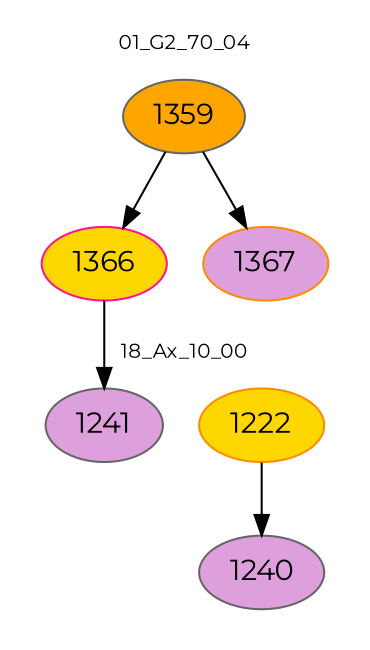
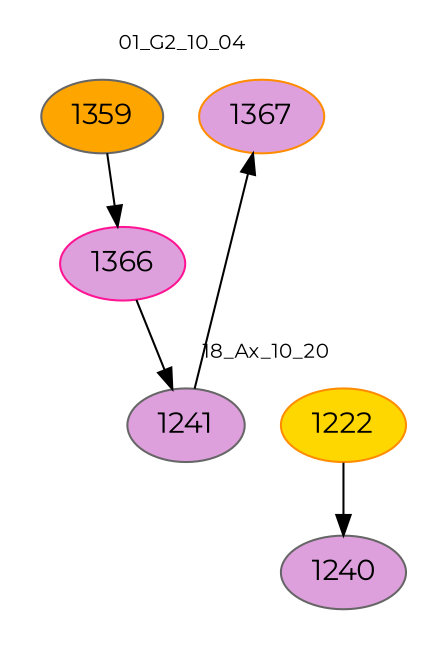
cluster "01_G2_70_04": label "01_G2_70_04" -> "01_G2_10_04"
edge "1359" -> "1367": now "1241" -> "1367"
node "1366": fillcolor gold -> plum
cluster "18_Ax_10_00": label "18_Ax_10_00" -> "18_Ax_10_20"
